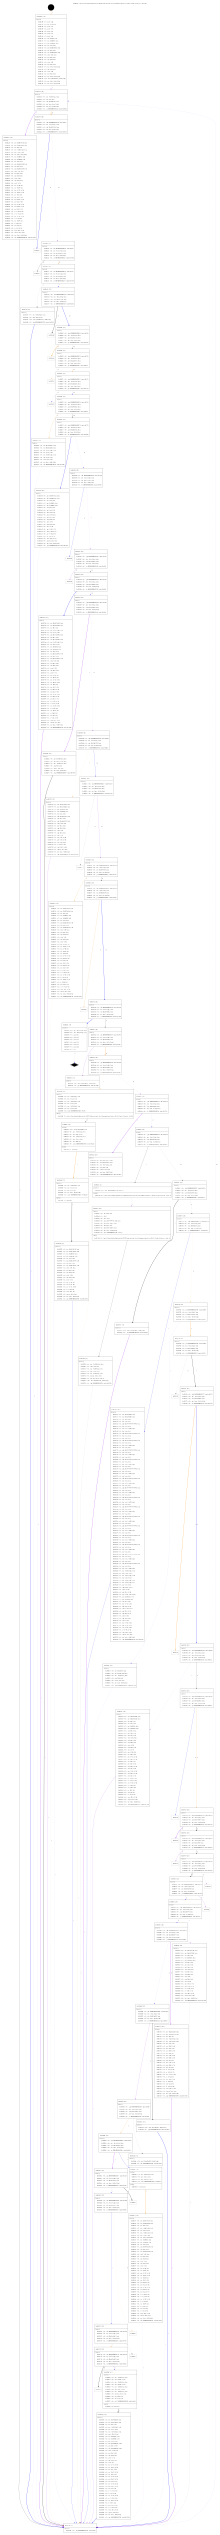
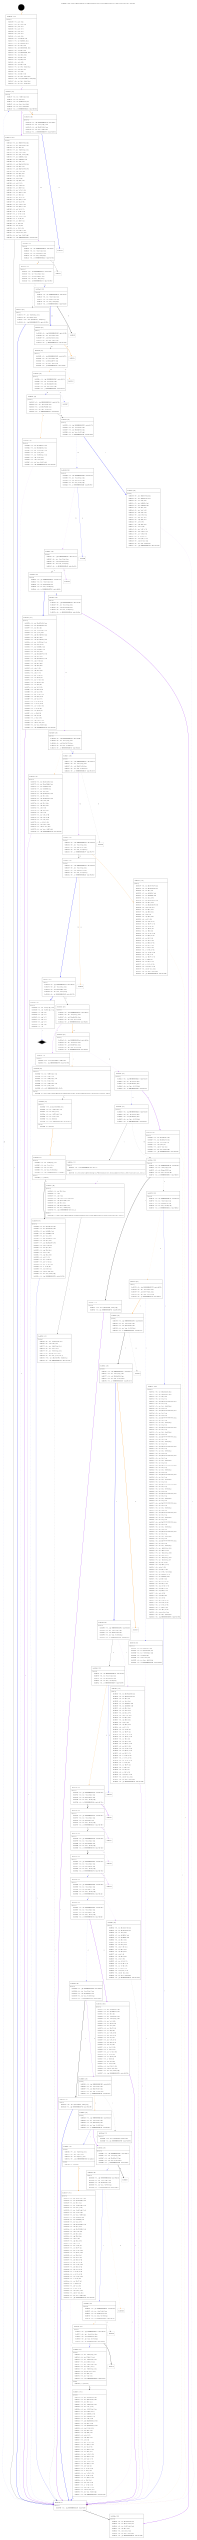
edge "0x4034da [30]" -> "0x403f96 [5]": reversed
